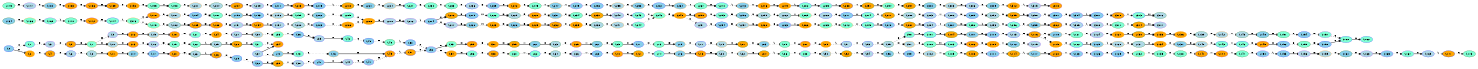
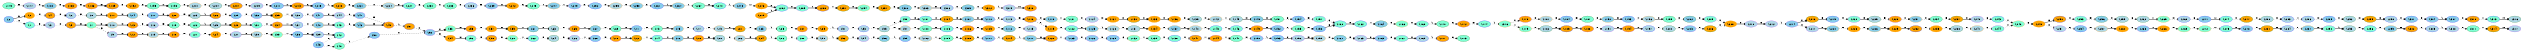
edge "S276" -> "S279": now "S276" -> "S282"
edge "S162" -> "S164": added, label "V"
node "S206": color darkorange -> darkgreen
edge "S42" -> "S45": reversed
edge "S37" -> "S34": reversed
node "S138": color darkgreen -> blue
